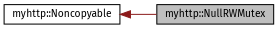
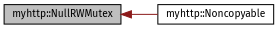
edge "myhttp::NullRWMutex" -> "myhttp::Noncopyable": reversed
